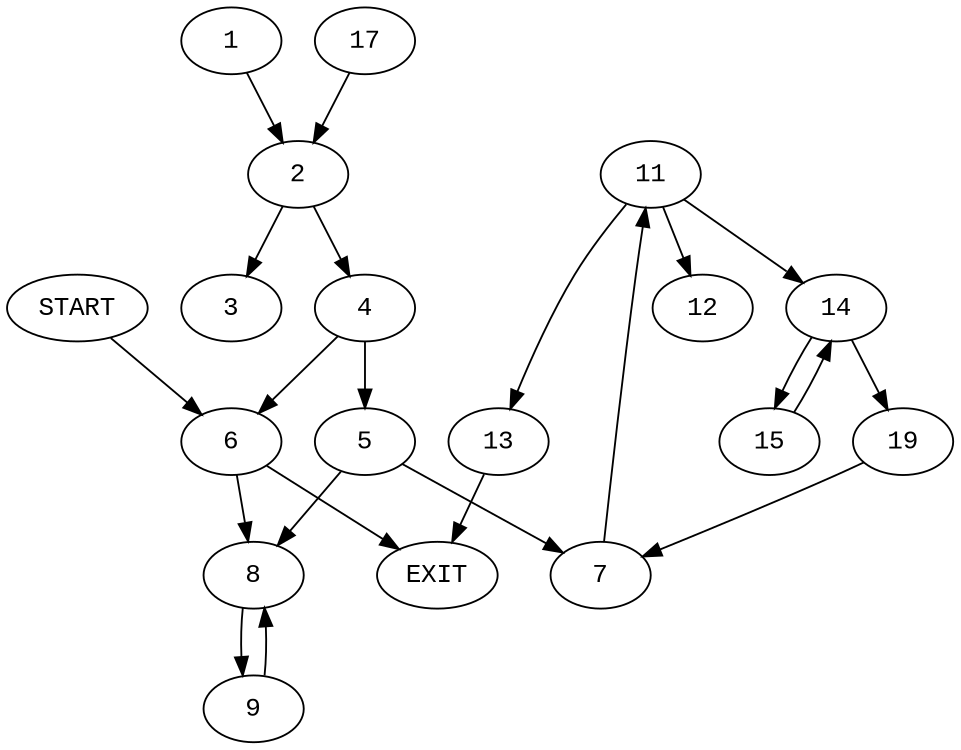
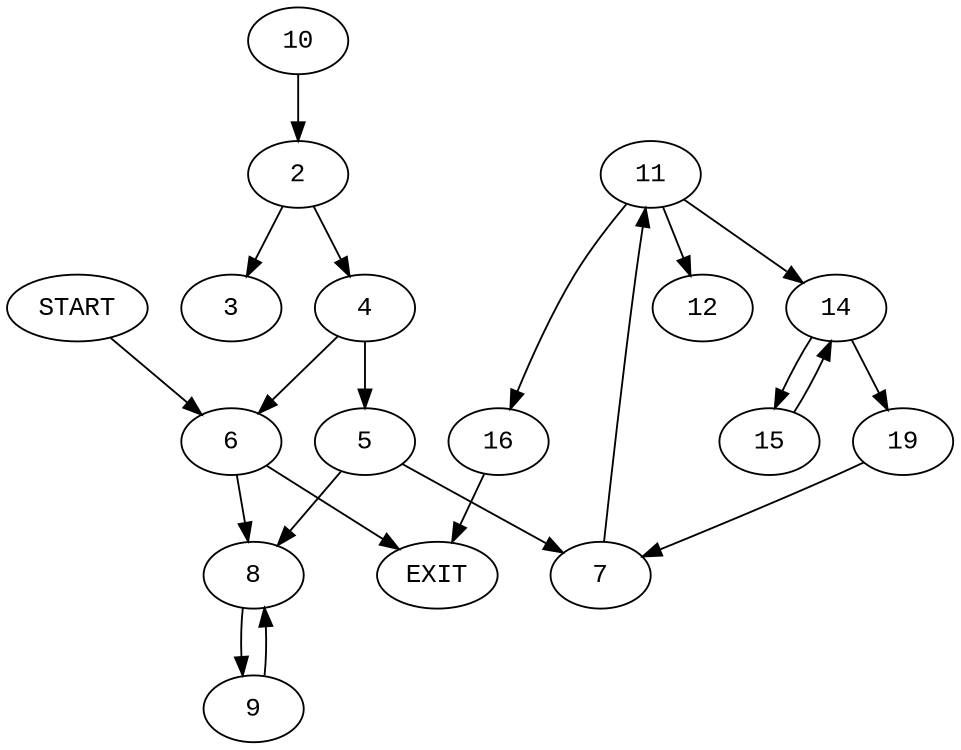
node "1": removed
node "17": label "17" -> "10"
node "13": label "13" -> "16"
